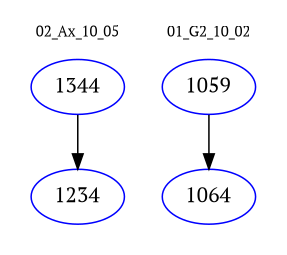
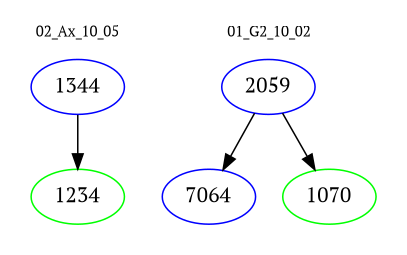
node "1059": label "1059" -> "2059"
node "1234": color blue -> green
node "1064": label "1064" -> "7064"
node "1070": added
